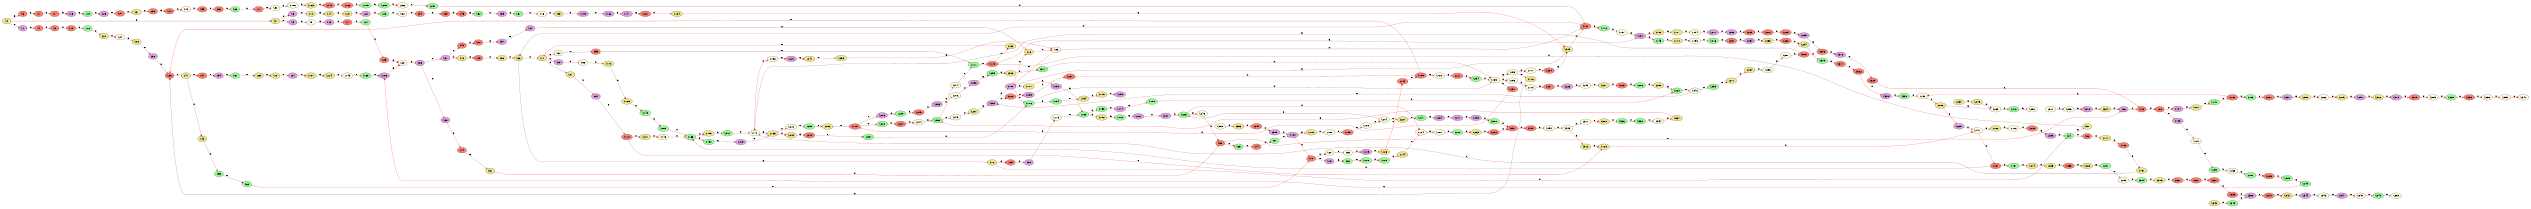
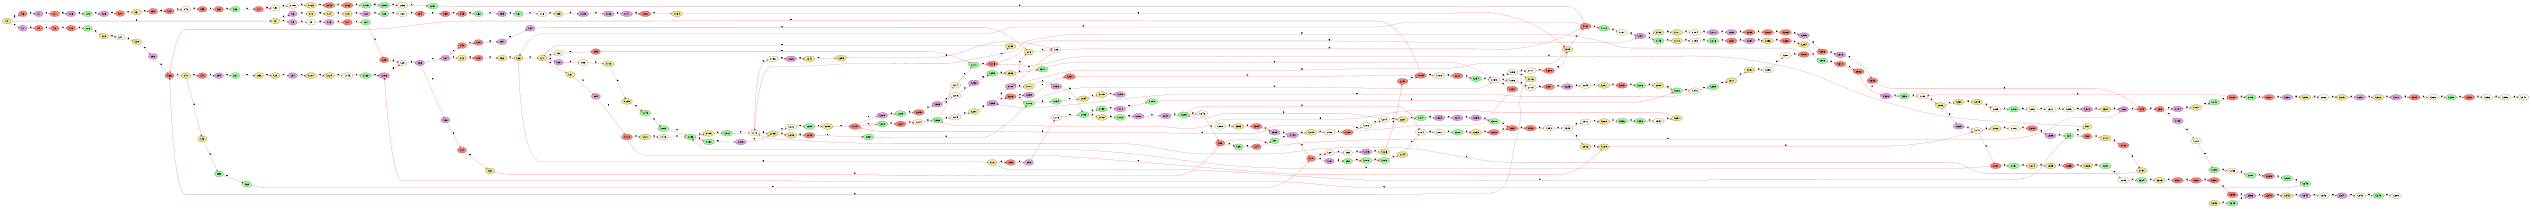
node "S7": fillcolor salmon -> plum
edge "S206" -> "S265": now "S206" -> "S230"
edge "S290" -> "S301": added, label "T"
